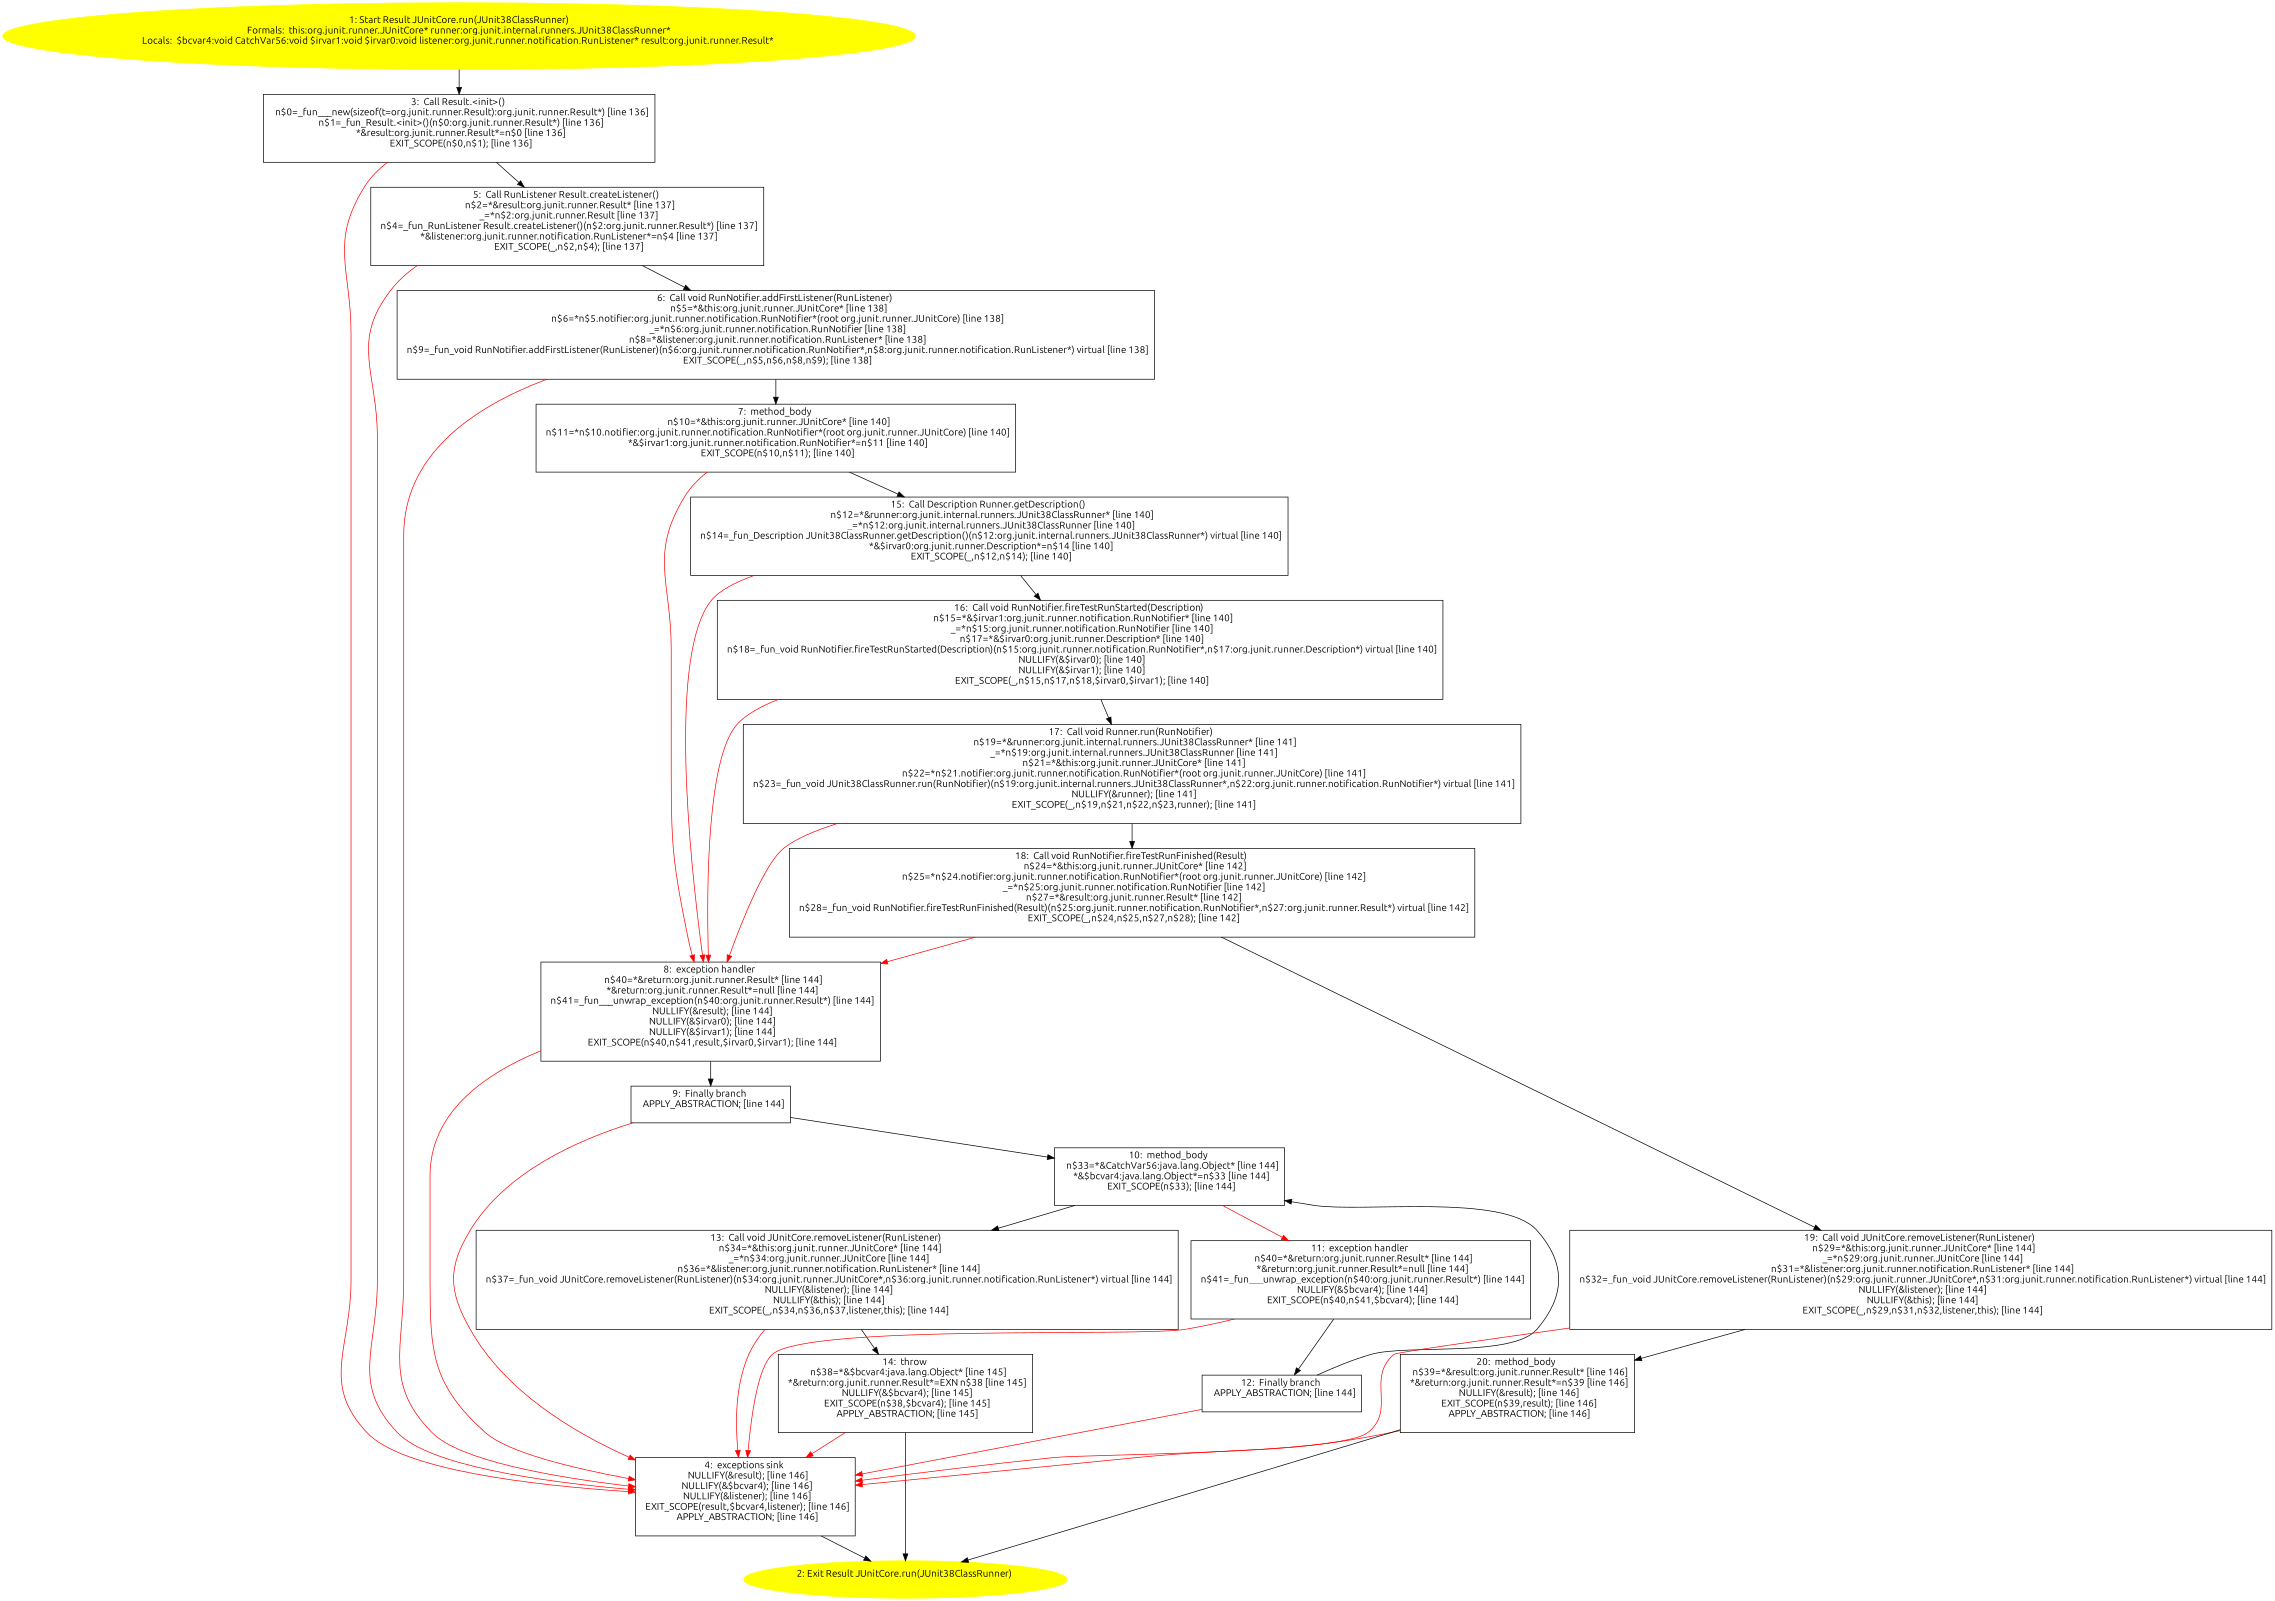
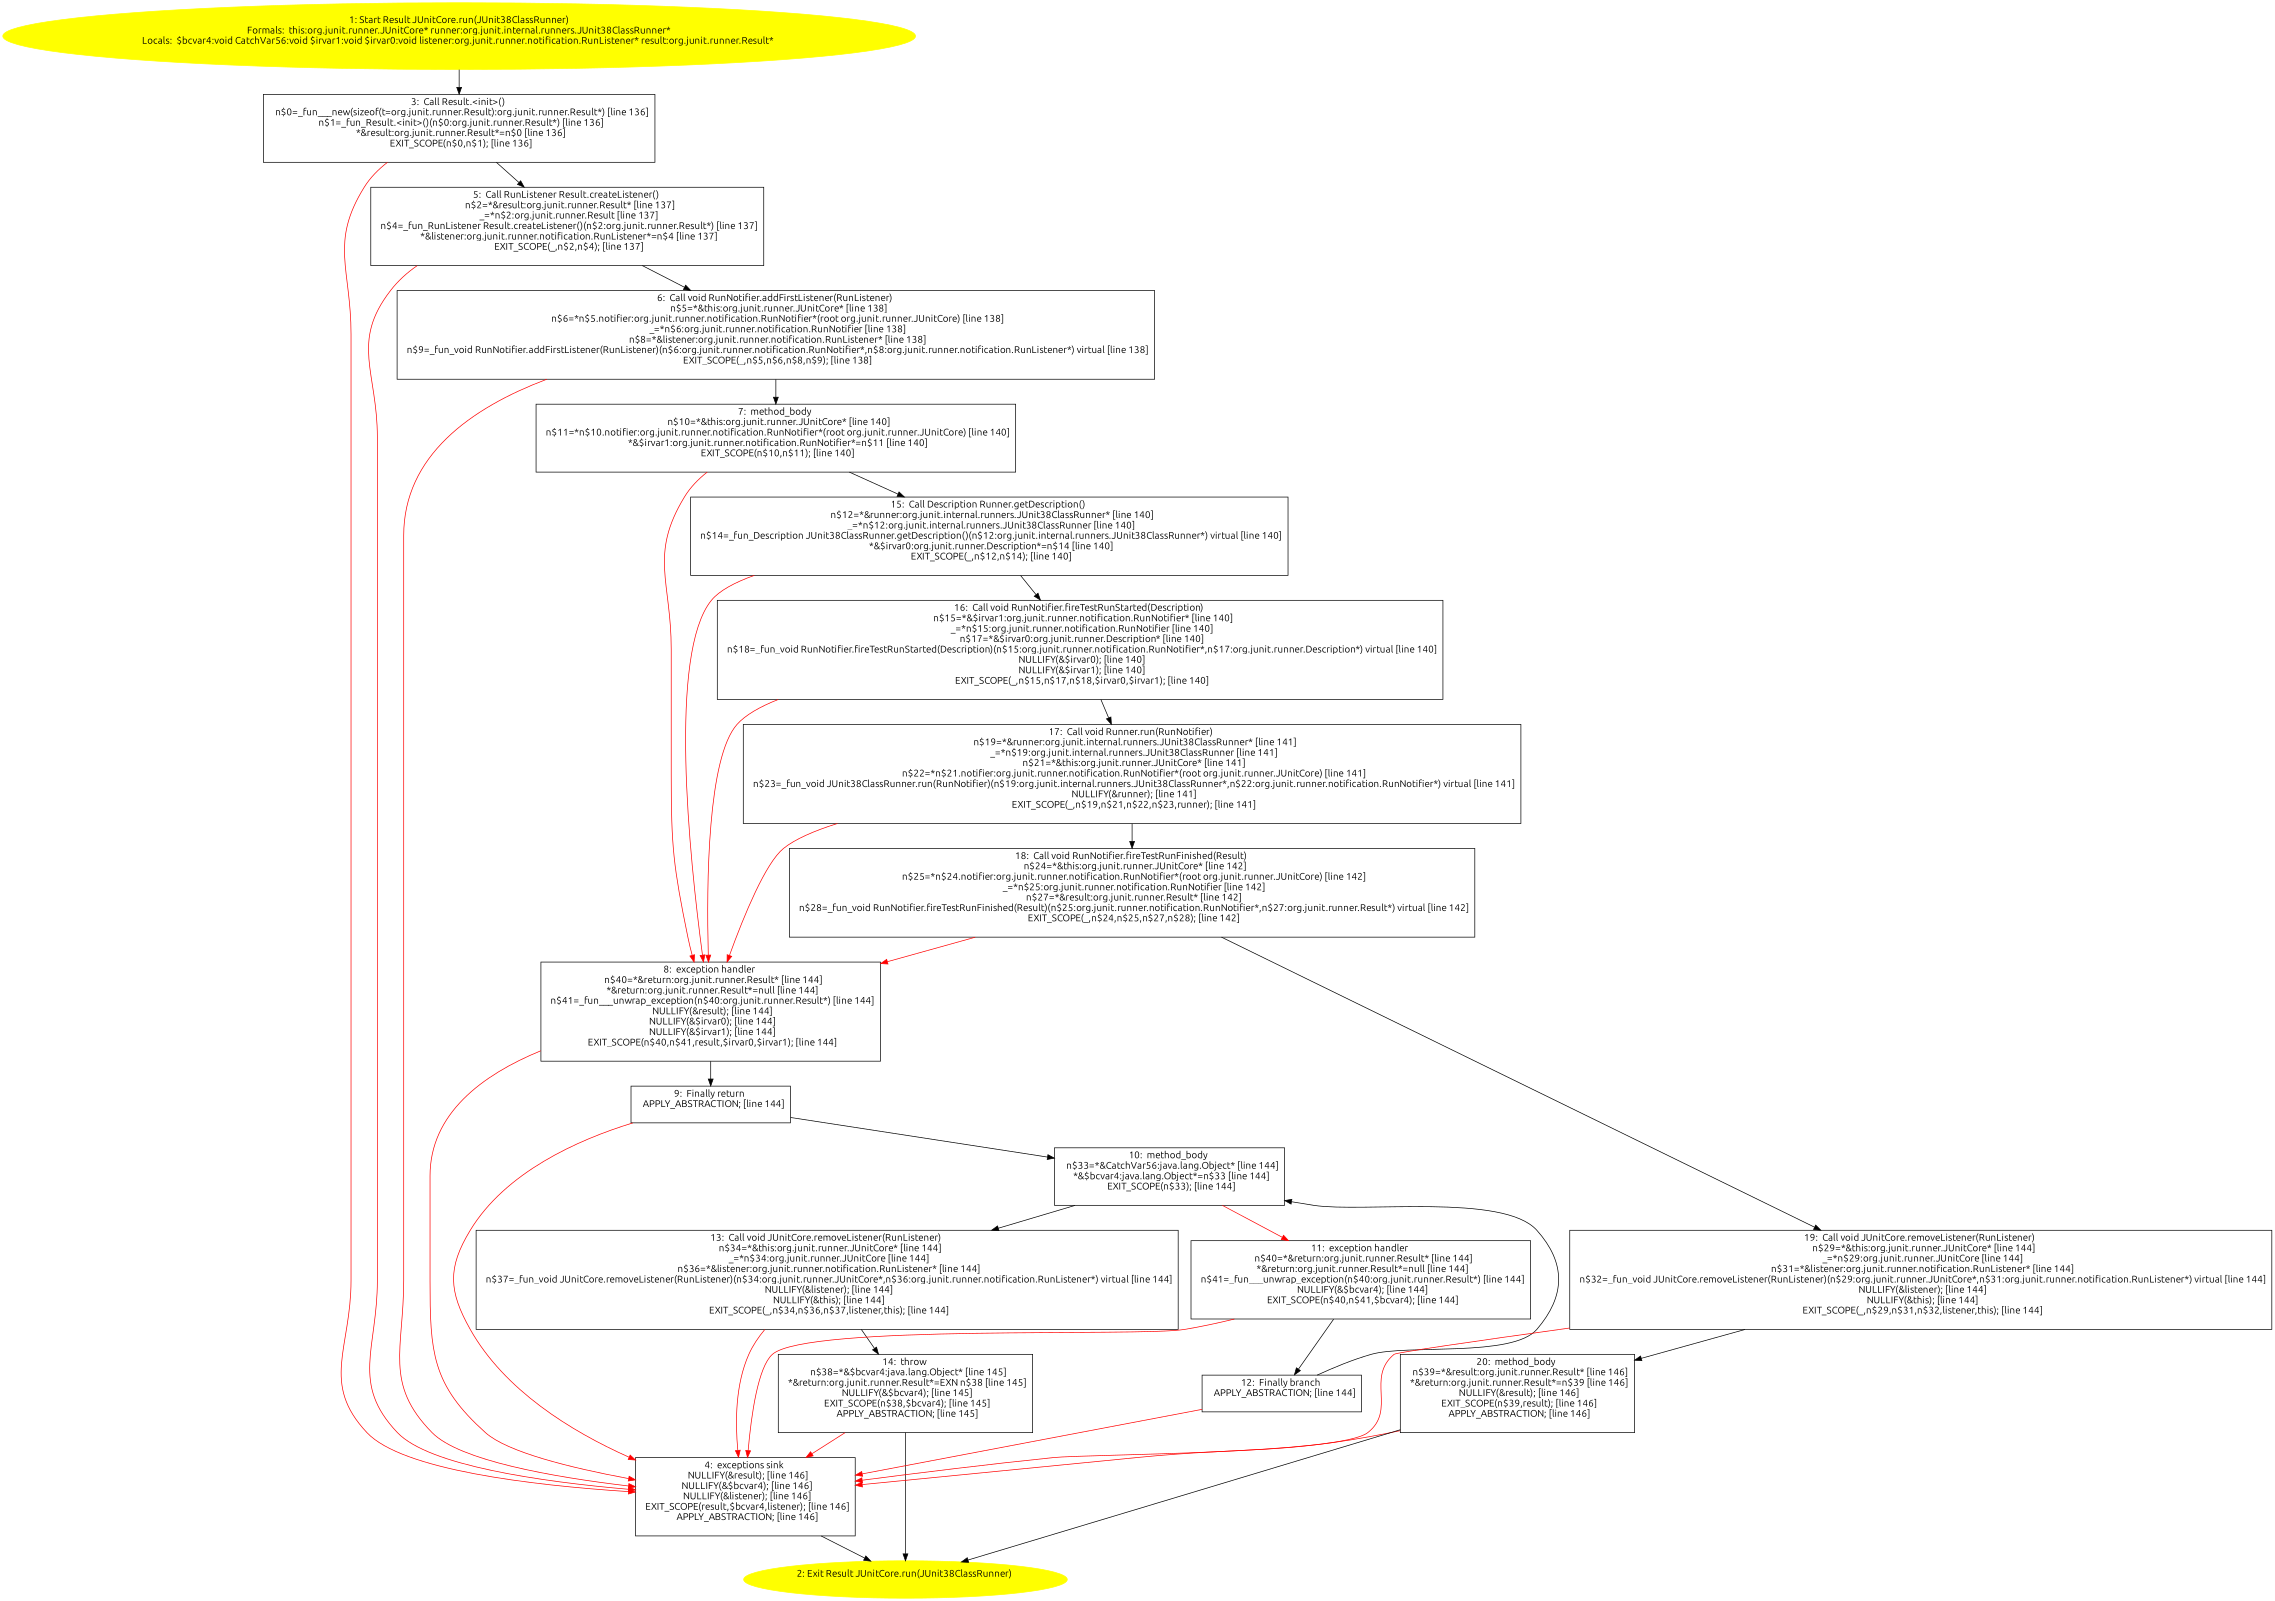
node "9:  Finally branch APPLY_ABSTRACTION; [line 144]": label "9:  Finally branch APPLY_ABSTRACTION; [line 144]" -> "9:  Finally return APPLY_ABSTRACTION; [line 144]"
